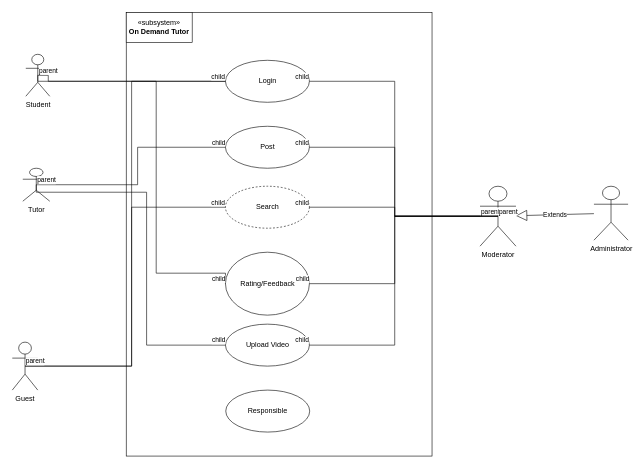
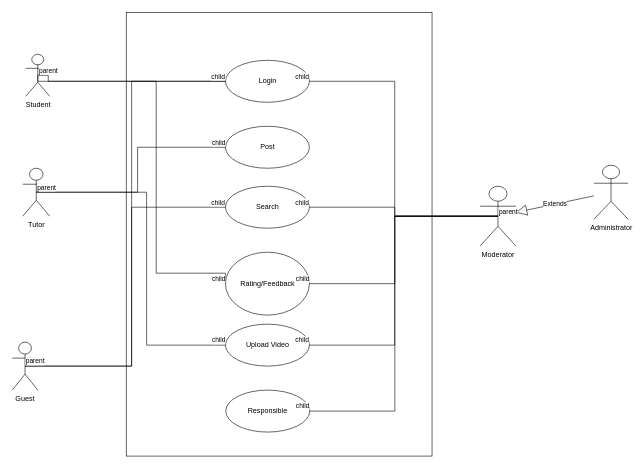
node "«subsystem» On Demand Tutor": removed
edge "Post" -- "Moderator": removed, labels "child", "parent"
node "Tutor": size 27x33 -> 27x48
node "Search": style dashed -> solid
node "Administrator": moved (611, 213) -> (611, 192)
edge "Moderator" -- "Responsible": added, labels "parent", "child"
